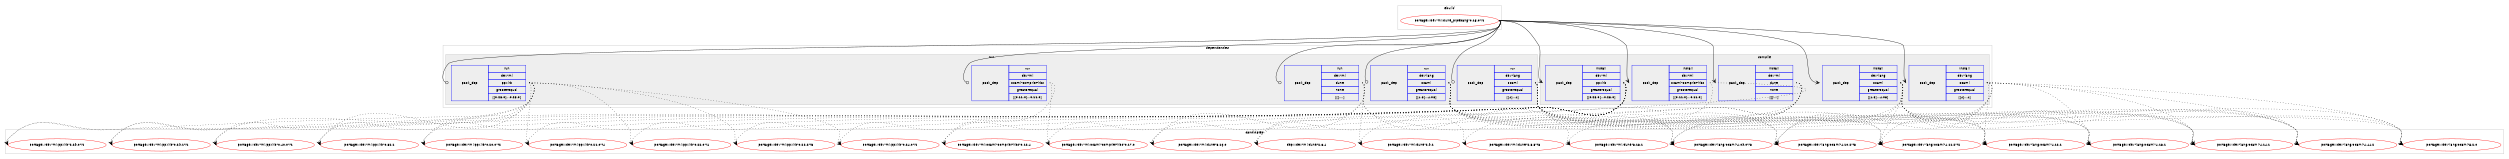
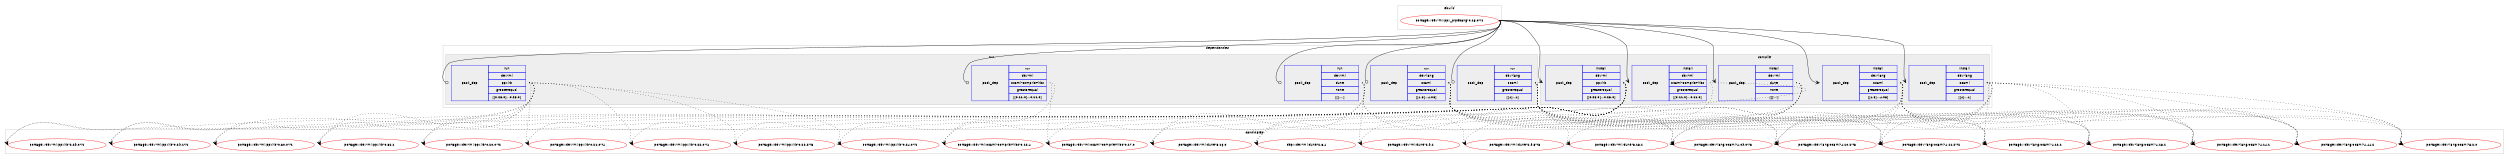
node "portage://dev-ml/dune_pipebang-0.15.0-r1": label "portage://dev-ml/dune_pipebang-0.15.0-r1" -> "portage://dev-ml/ppx_pipebang-0.15.0-r1"
node "portage://dev-ml/ppxlib-0.40.0-r1": label "portage://dev-ml/ppxlib-0.40.0-r1" -> "portage://dev-ml/ppxlib-0.30.0-r1"
node "portage://dev-ml/dune-2.3.3-r3": label "portage://dev-ml/dune-2.3.3-r3" -> "portage://dev-ml/dune-2.9.3-r3"
